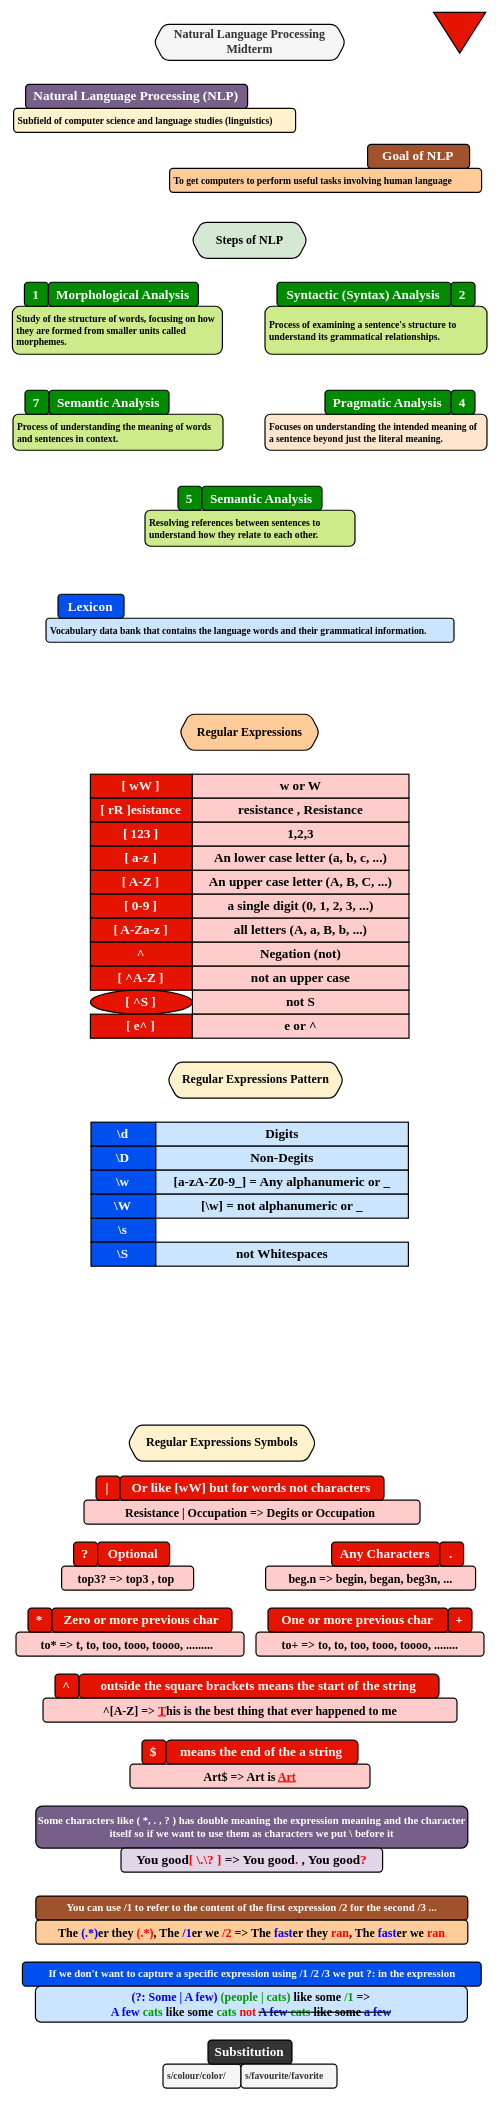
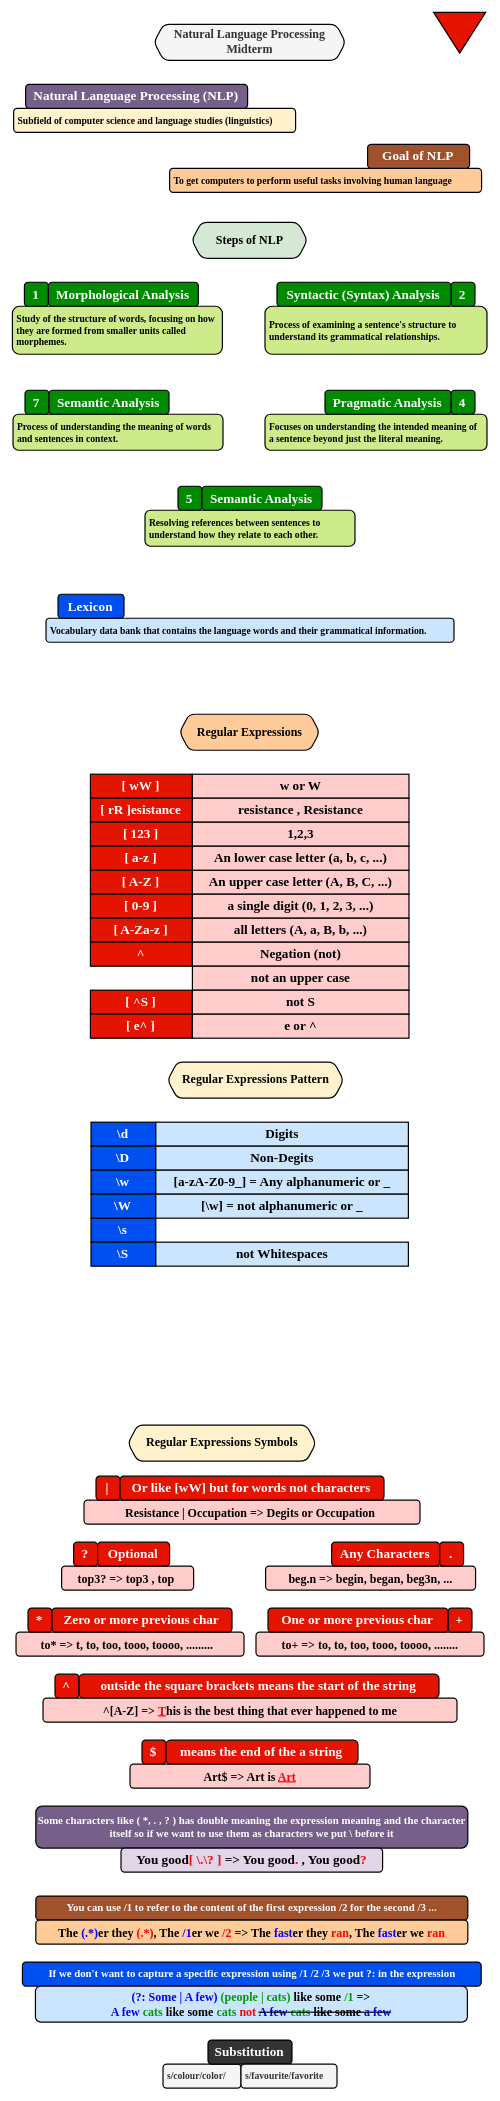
node "Focuses on understanding the intended meaning of a sentence beyond just the literal meaning.": fillcolor #ffe6cc -> #cdeb8b
node "[ ^A-Z ]": removed
node "[ ^S ]": shape ellipse -> rounded rectangle
